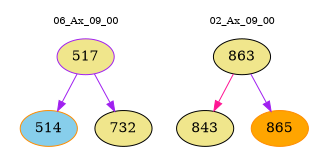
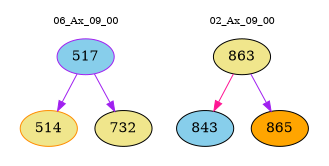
node "517": fillcolor khaki -> skyblue
node "514": fillcolor skyblue -> khaki
node "843": fillcolor khaki -> skyblue
node "865": color darkorange -> black
